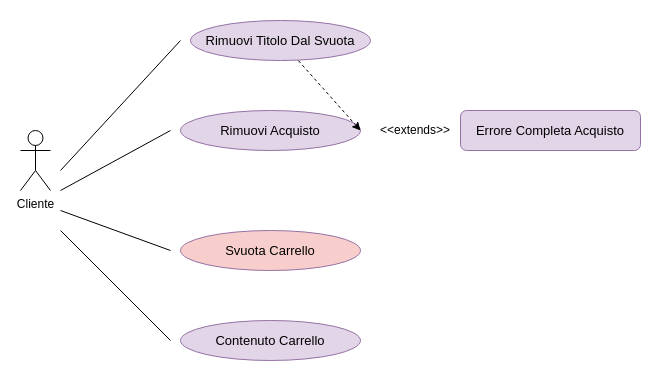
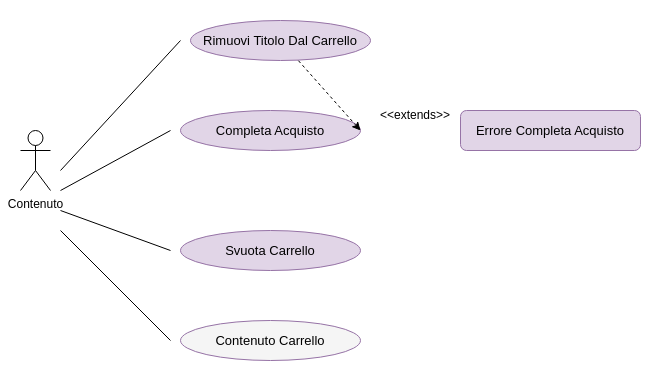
node "Rimuovi Titolo Dal Svuota": label "Rimuovi Titolo Dal Svuota" -> "Rimuovi Titolo Dal Carrello"
node "Rimuovi Acquisto": label "Rimuovi Acquisto" -> "Completa Acquisto"
node "<<extends>>": moved (416, 131) -> (416, 116)
node "Cliente": label "Cliente" -> "Contenuto"
node "Svuota Carrello": fillcolor #f8cecc -> #e1d5e7
node "Contenuto Carrello": fillcolor #e1d5e7 -> #f5f5f5
